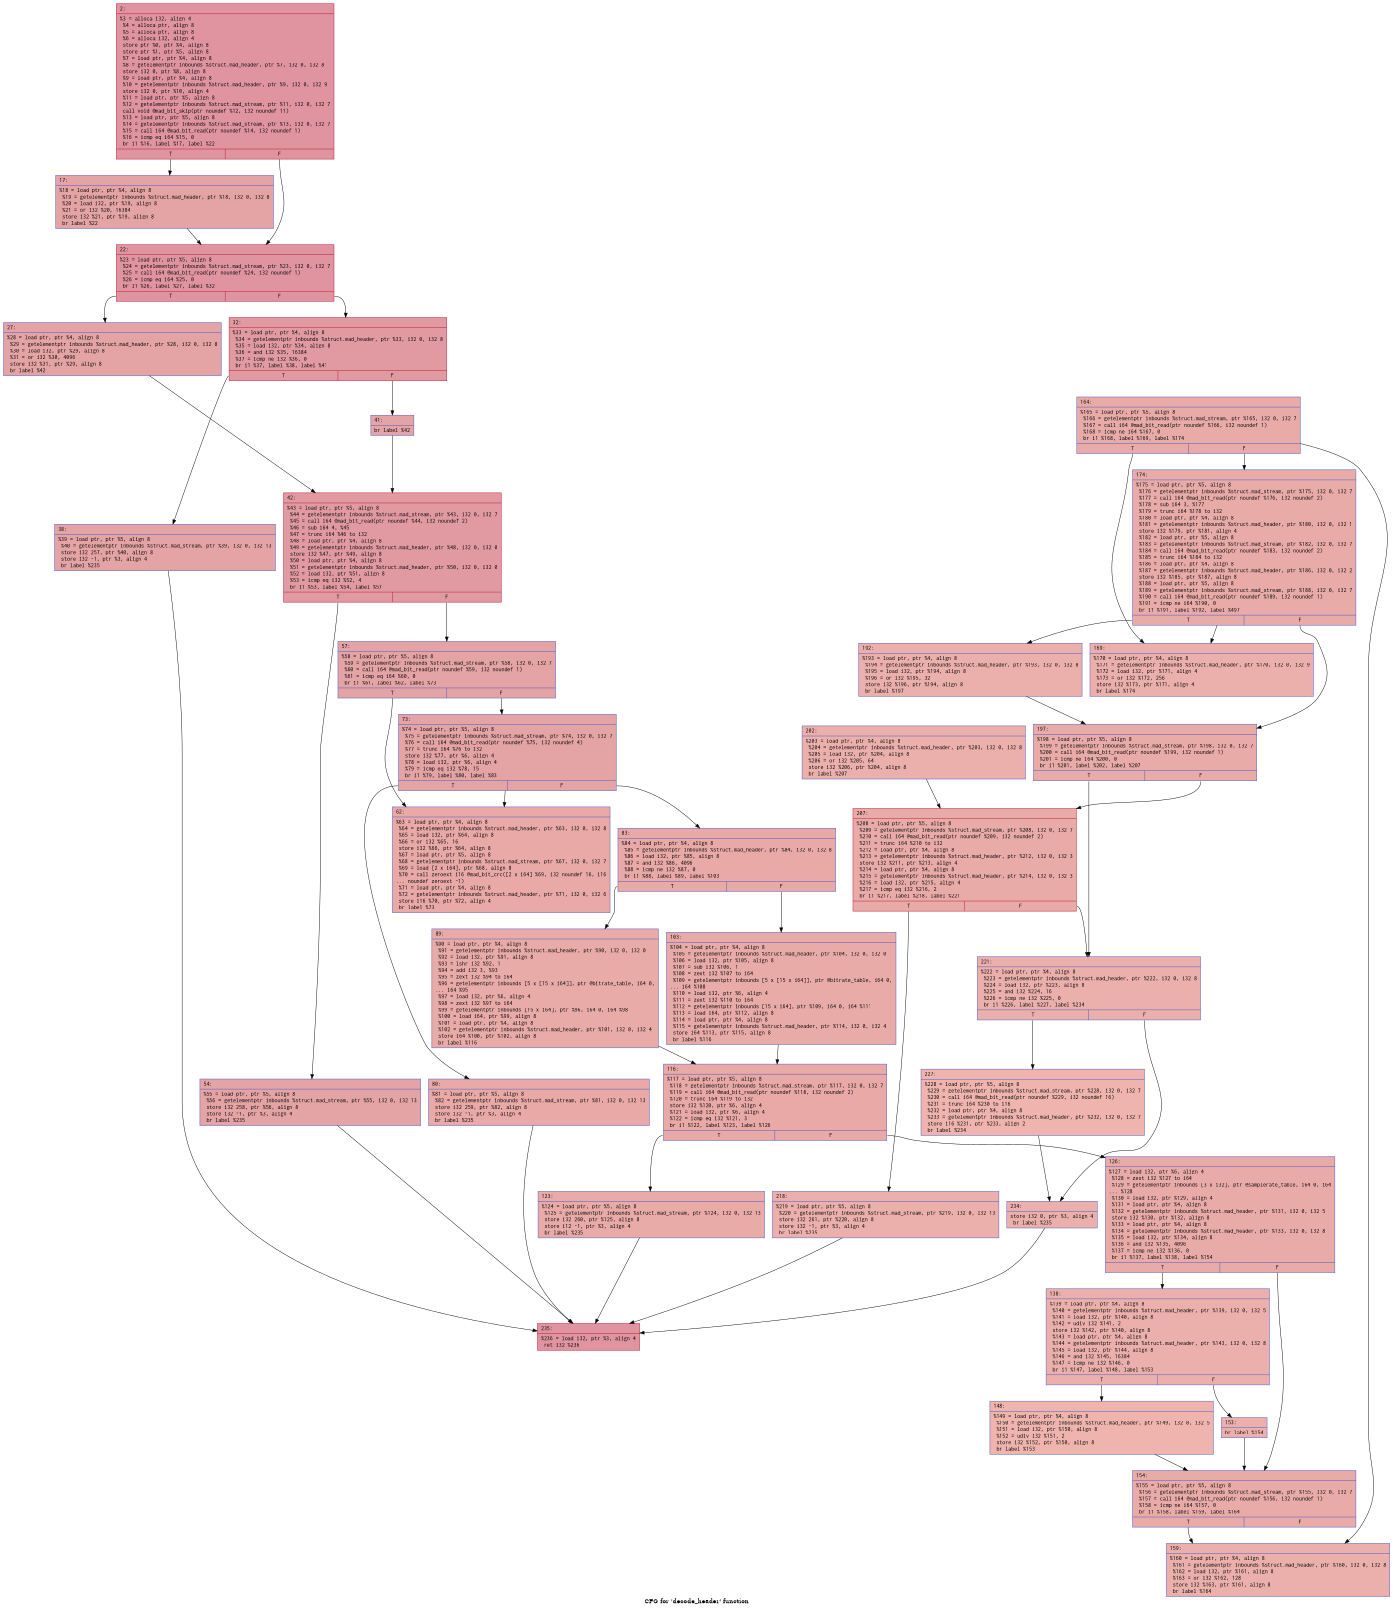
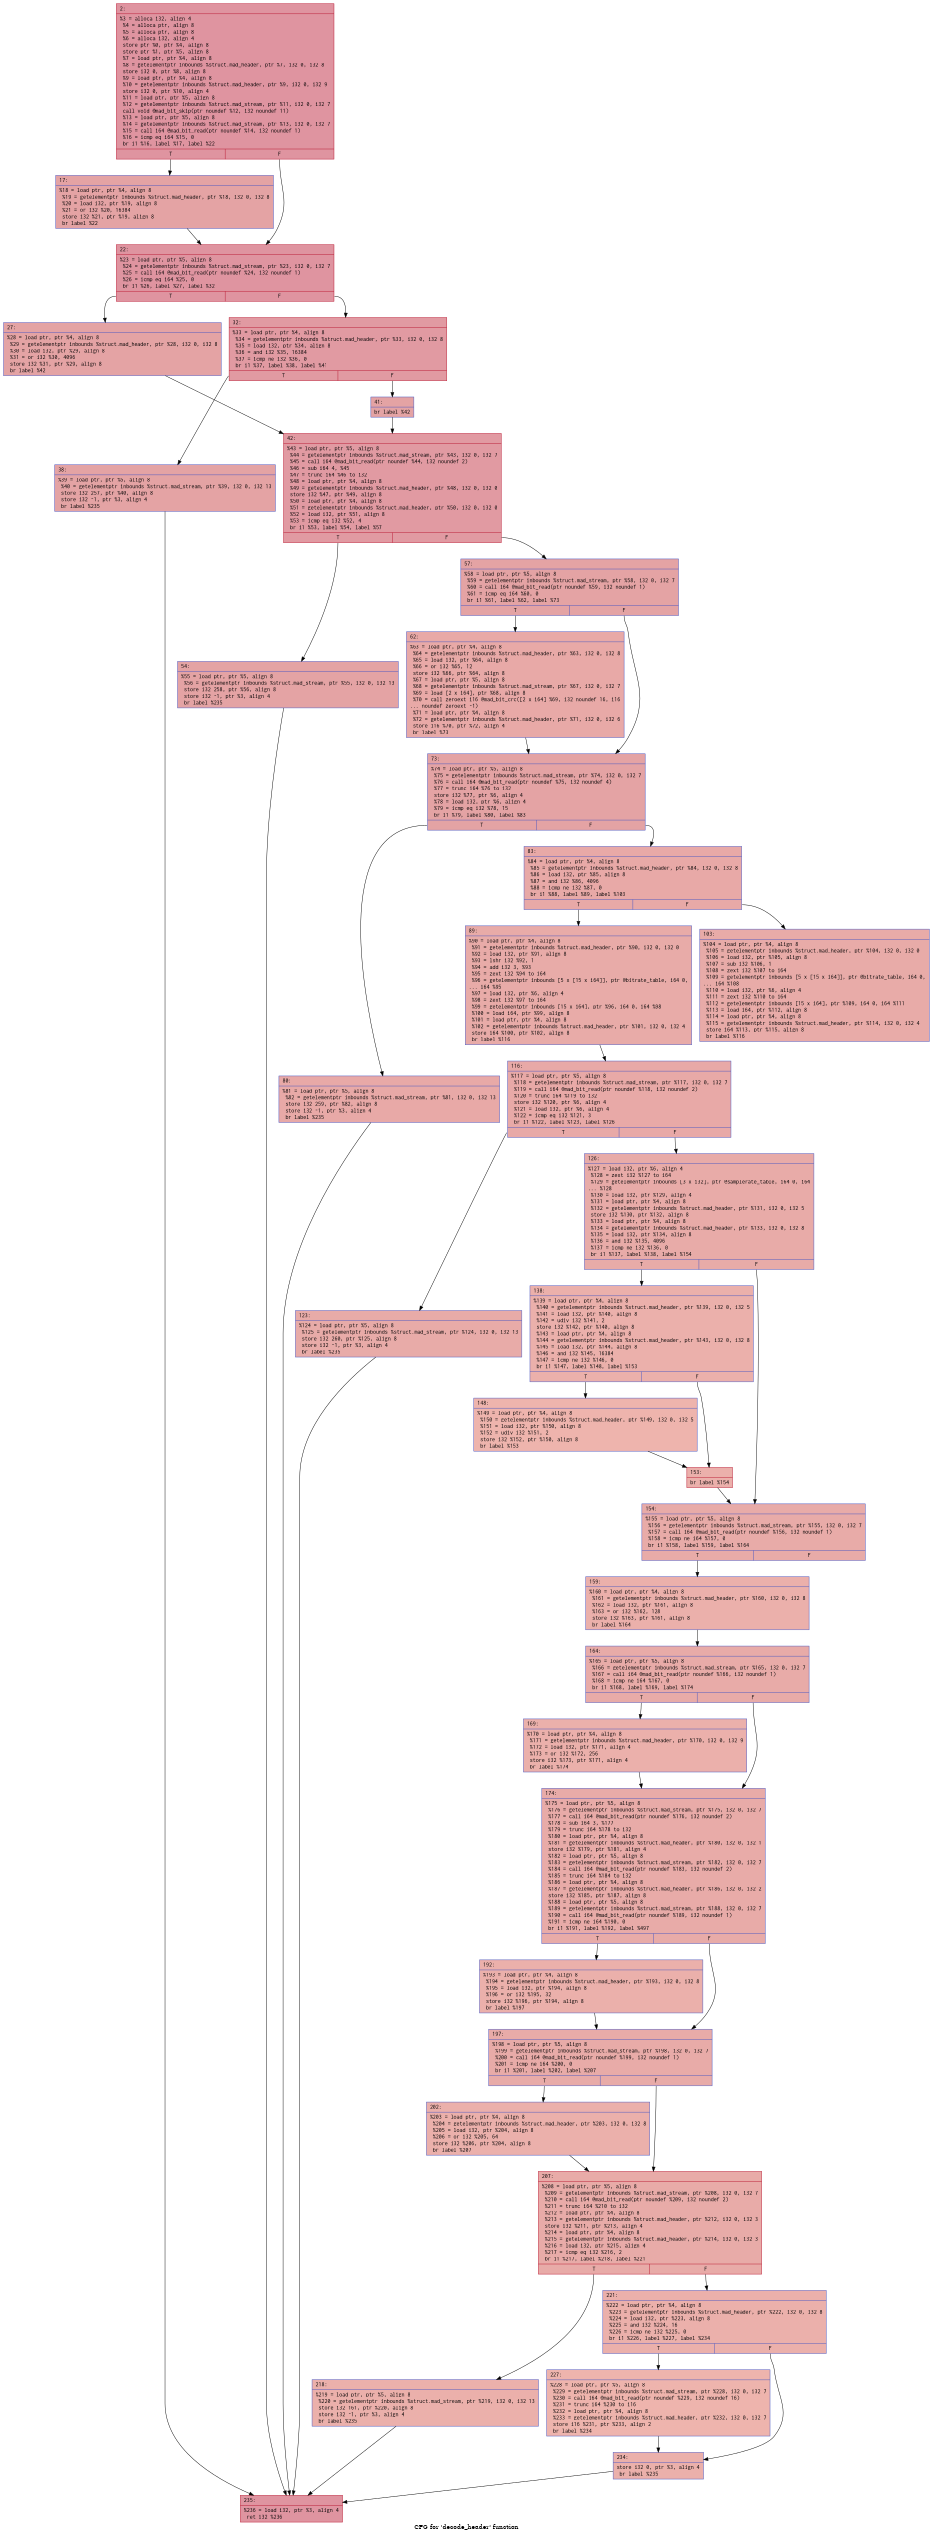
edge "174:" -> "169:": reversed
edge "73:" -> "62:": reversed
node "62:": text "%66 = or i32 %65, 16" -> "%66 = or i32 %65, 12"
edge "197:" -> "221:": now "197:" -> "202:"
edge "164:" -> "159:": reversed
edge "103:" -> "116:": removed
node "218:": text "store i32 261, ptr %220, align 8" -> "store i32 161, ptr %220, align 8"
node "123:": text "store i12 -1, ptr %3, align 4" -> "store i32 -1, ptr %3, align 4"
node "153:": color #3d50c3ff -> #b70d28ff
edge "148:" -> "154:": now "148:" -> "153:"
